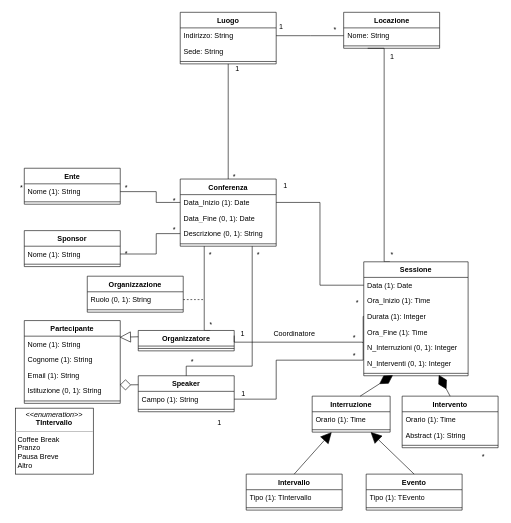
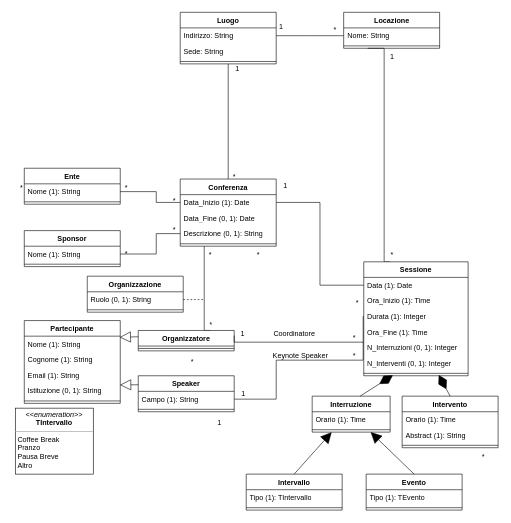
edge "Conferenza" -- "Speaker": removed
node "Keynote Speaker": added
edge "Speaker" -> "Istituzione (0, 1): String": arrowhead diamond -> block
